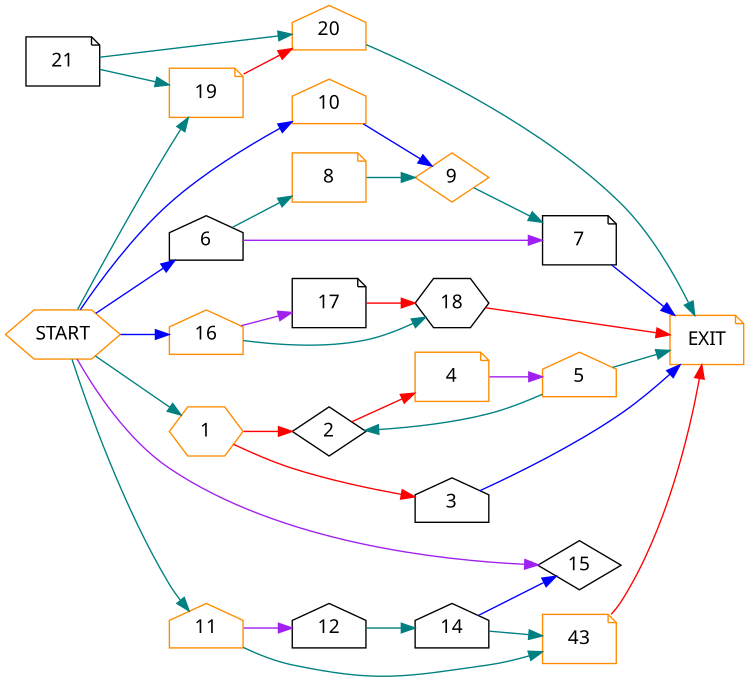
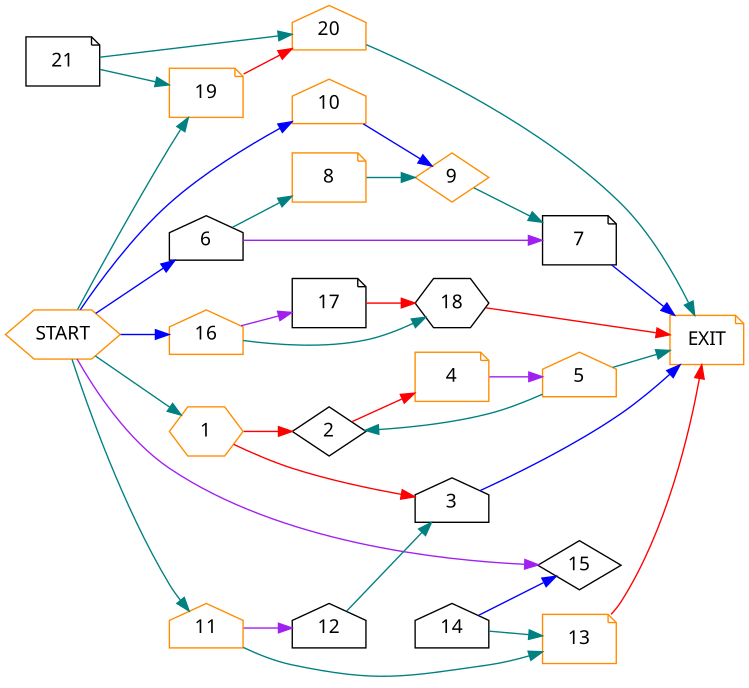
edge "12" -> "14": now "12" -> "3"
node "43": label "43" -> "13"
